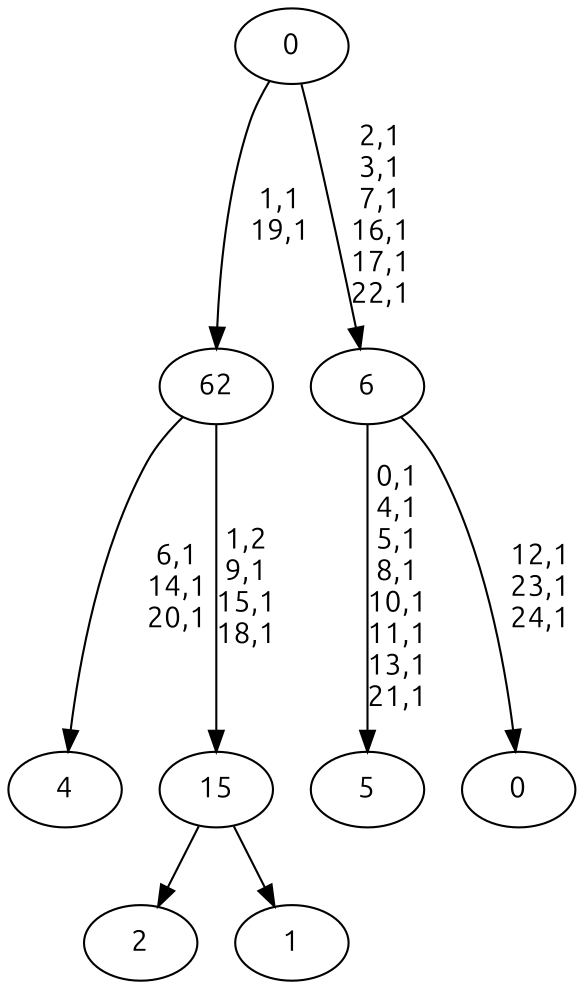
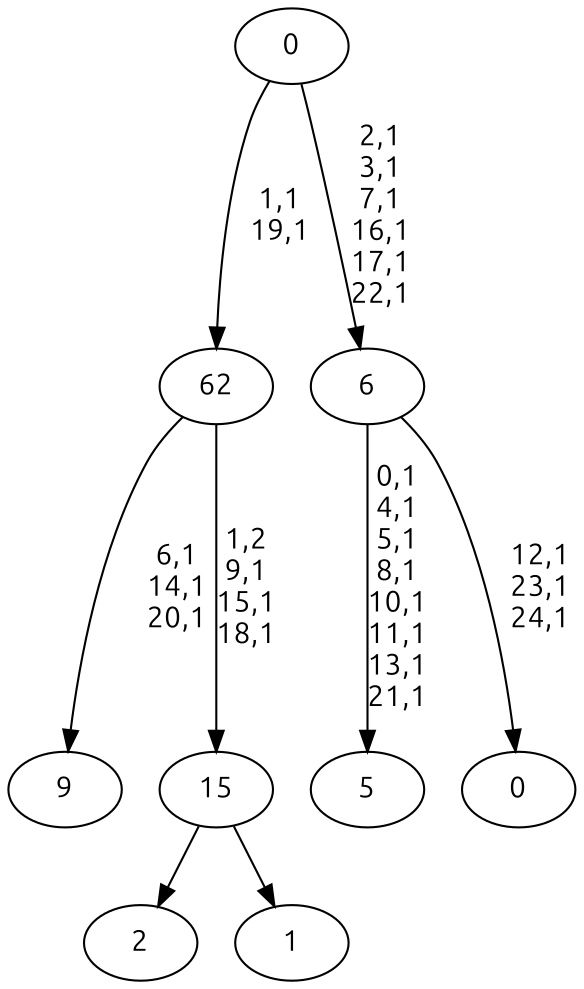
node "4": label "4" -> "9"
